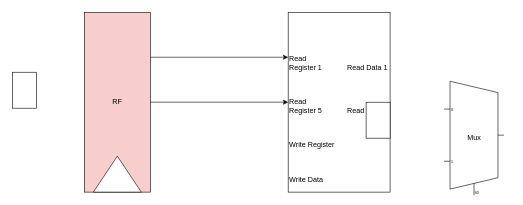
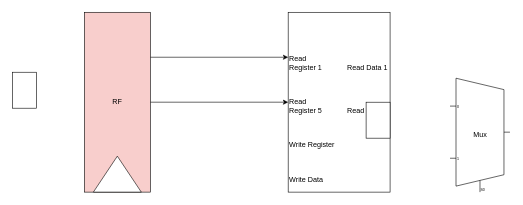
node "Mux": moved (474, 138) -> (480, 135)
